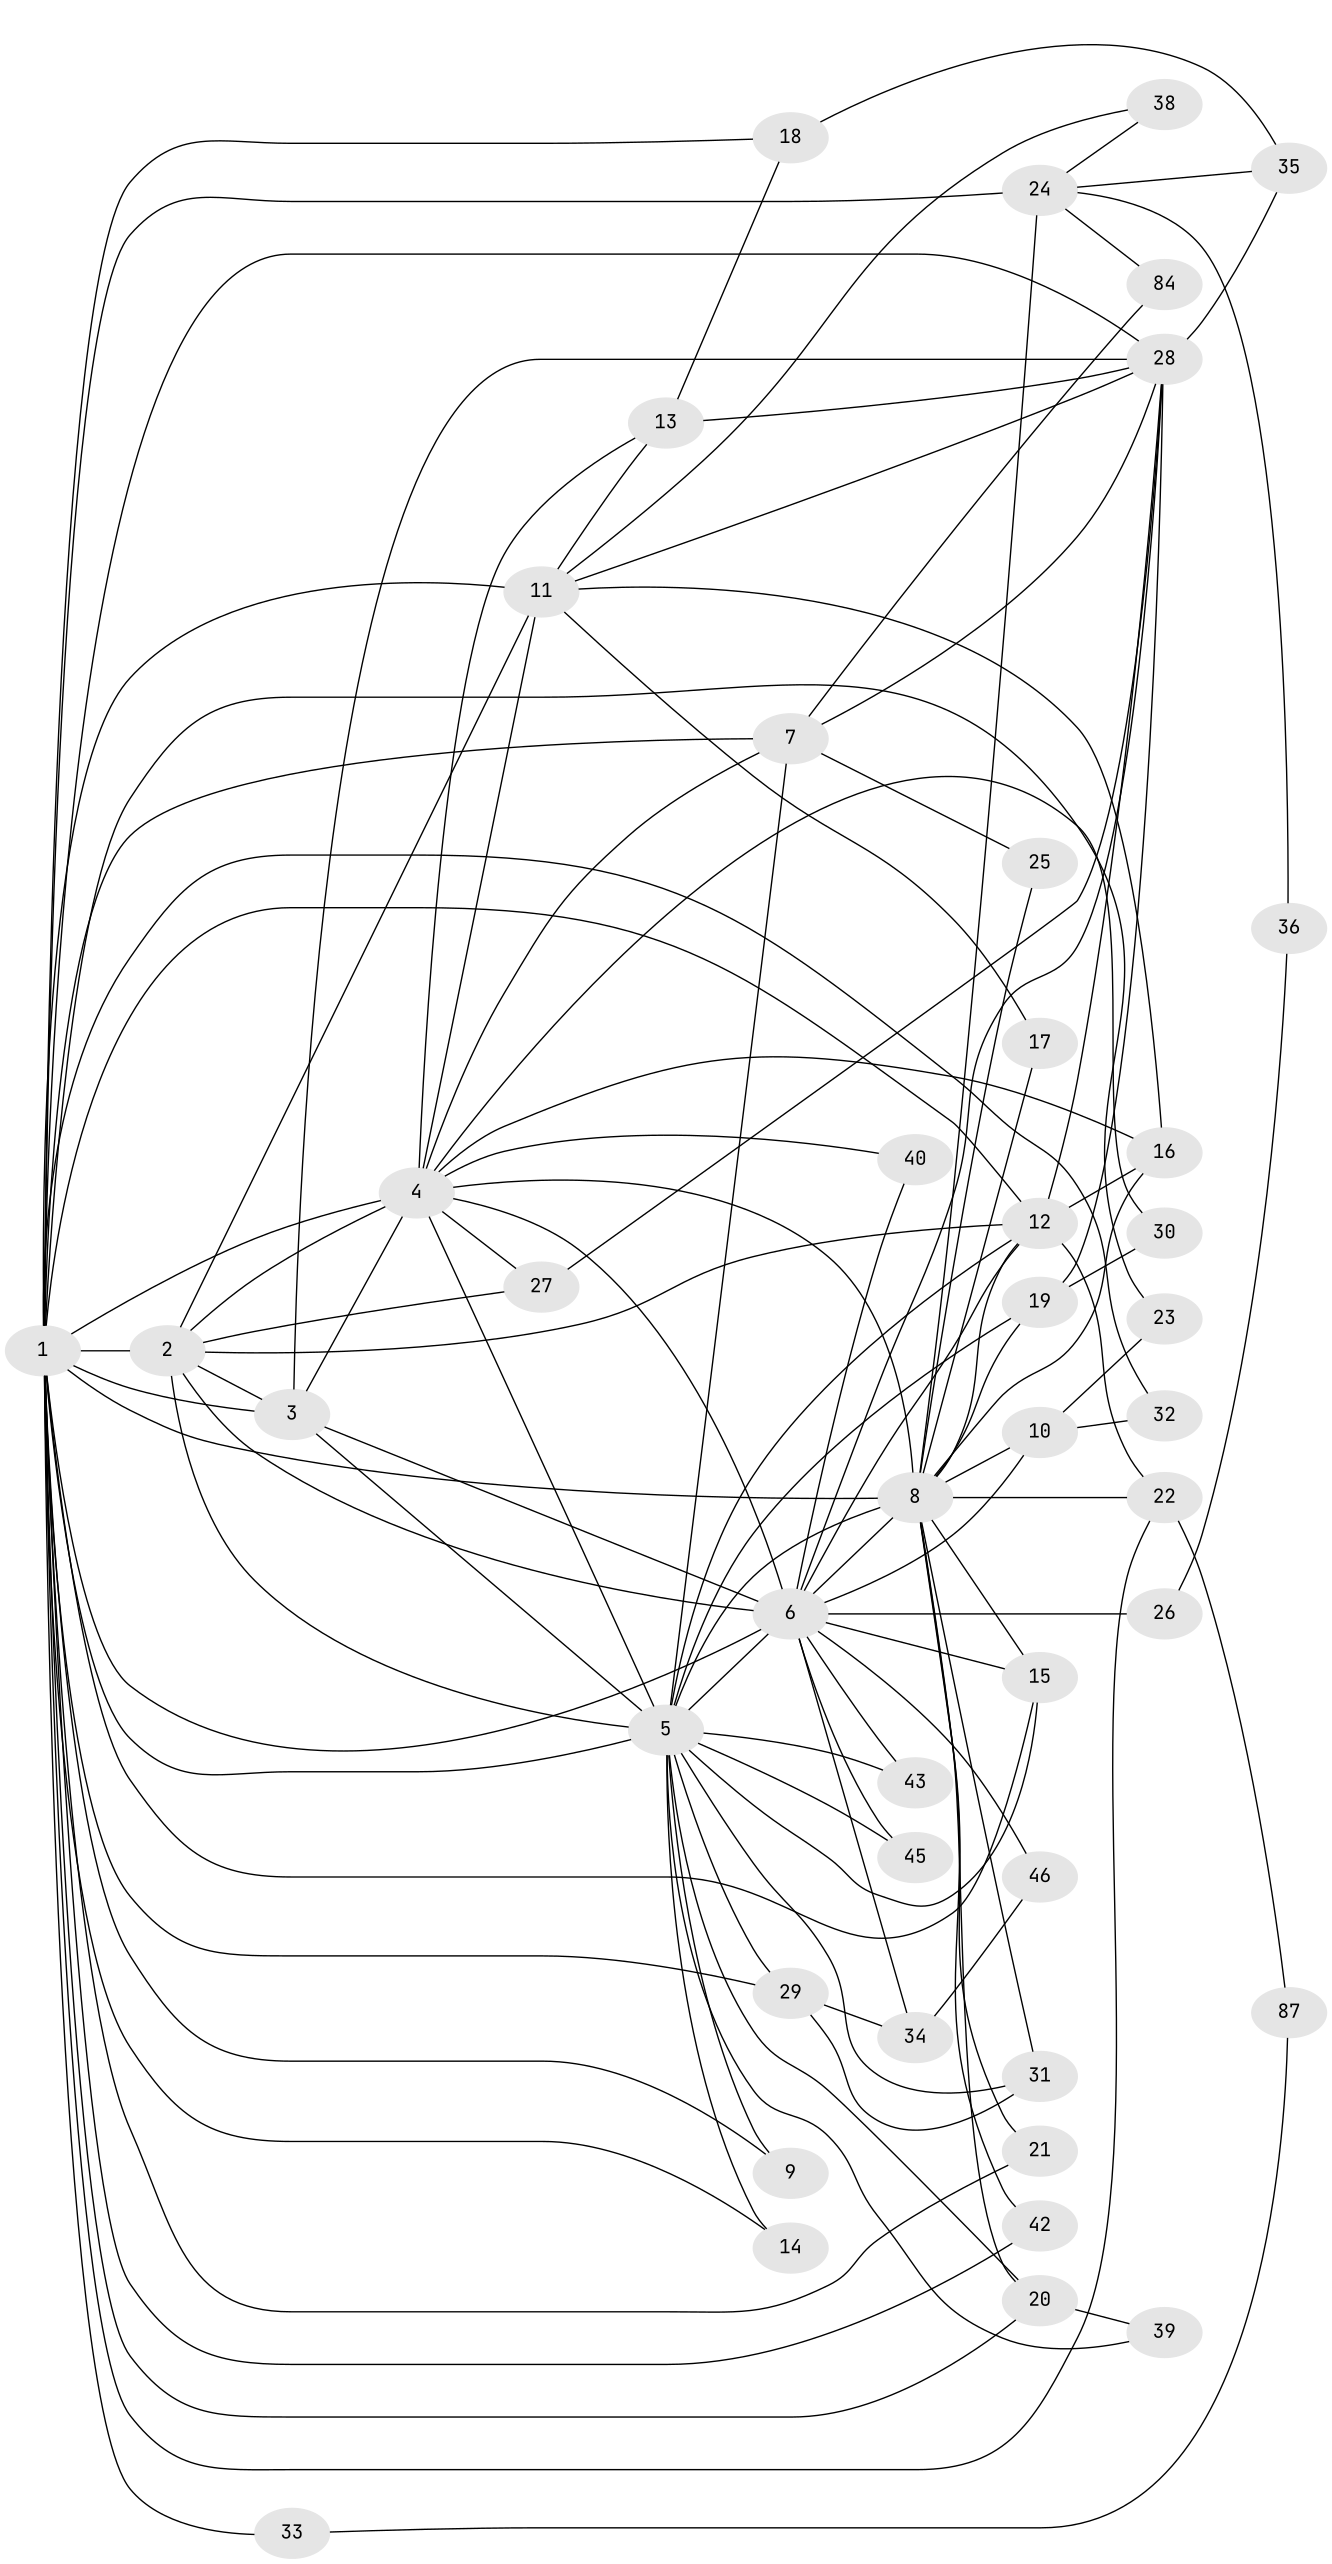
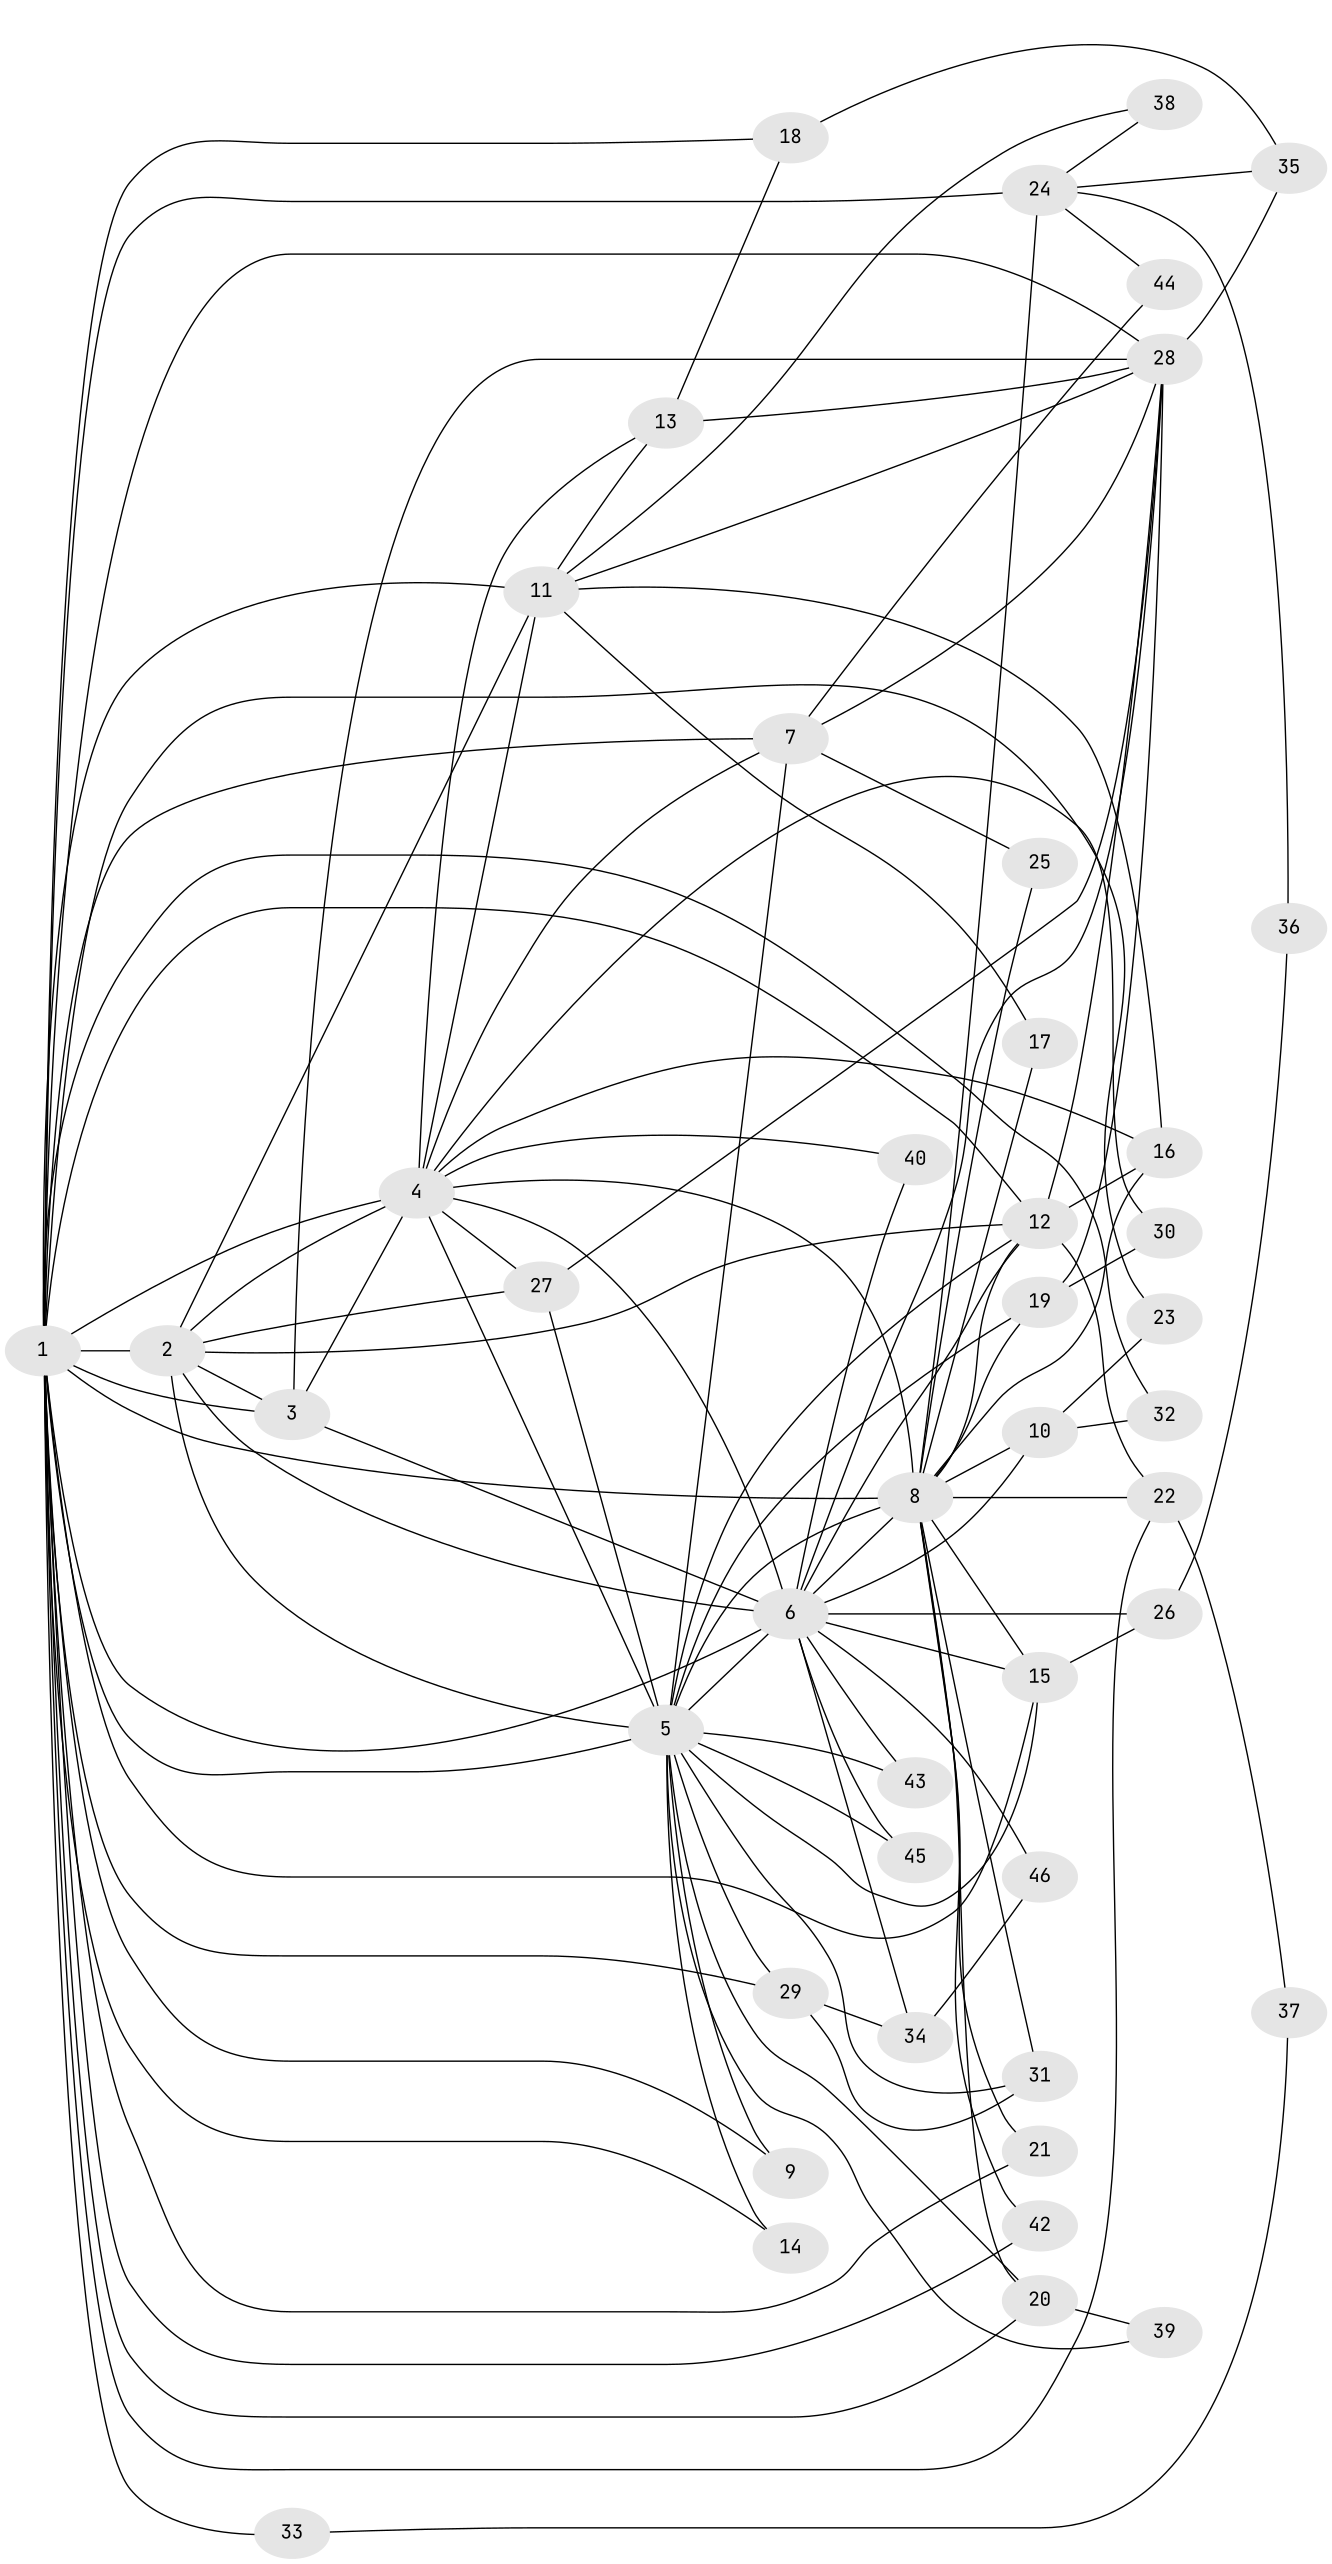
node "84": label "84" -> "44"
edge "3" -- "5": now "27" -- "5"
edge "26" -- "15": added
node "87": label "87" -> "37"
